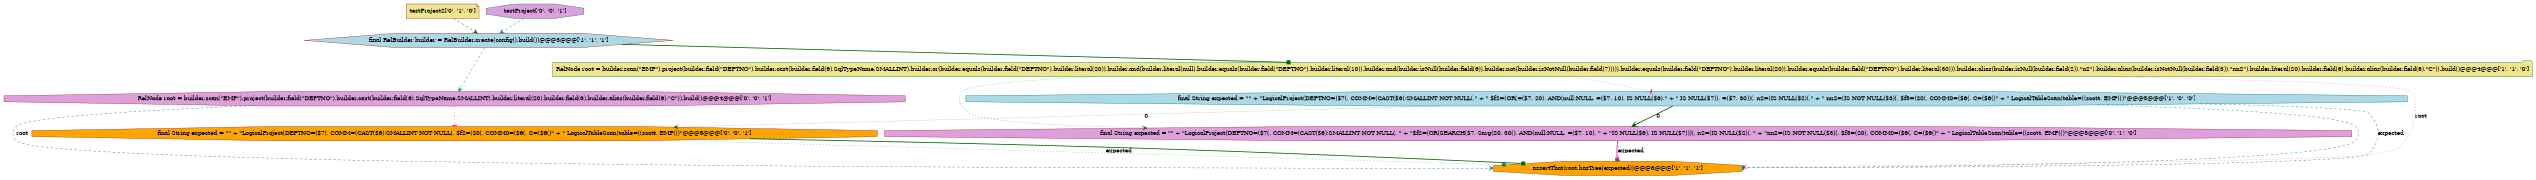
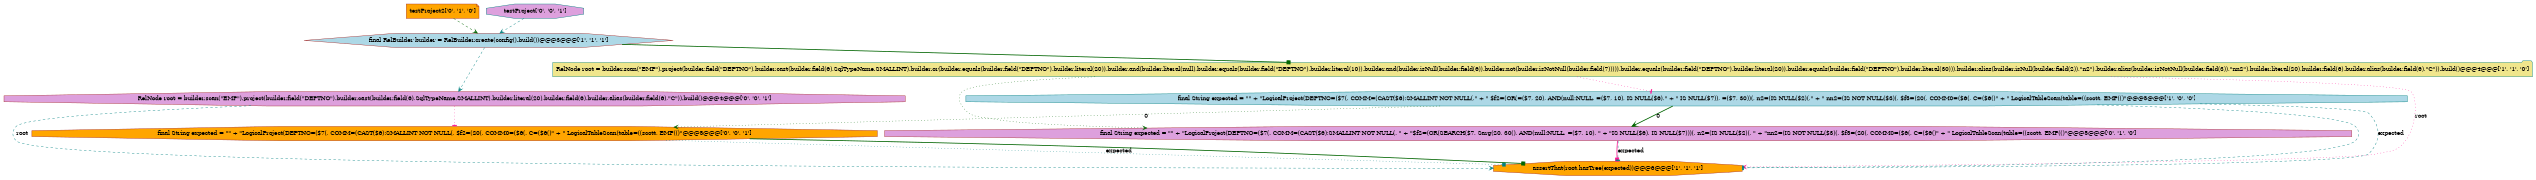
node "testProject2['0', '1', '0']": fillcolor khaki -> orange
